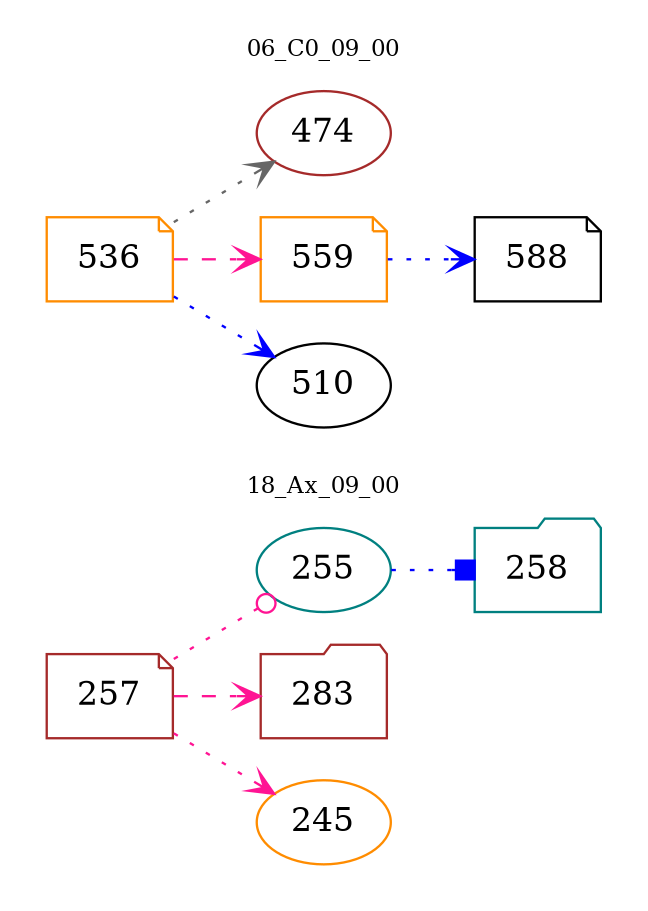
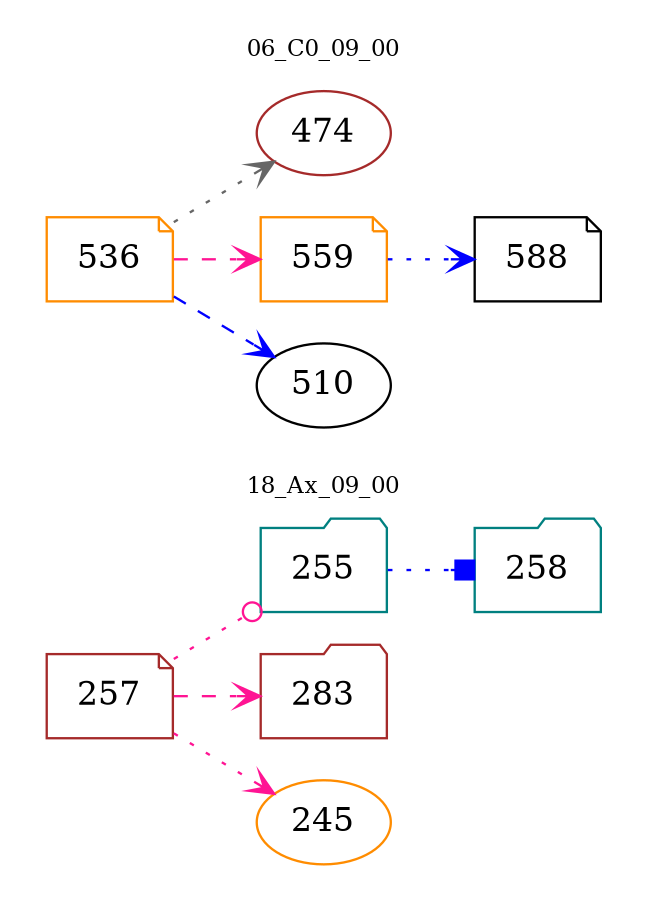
edge "536" -> "510": style dotted -> dashed
node "255": shape ellipse -> folder
